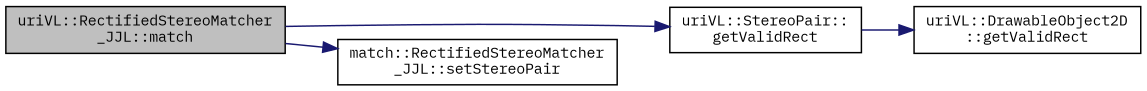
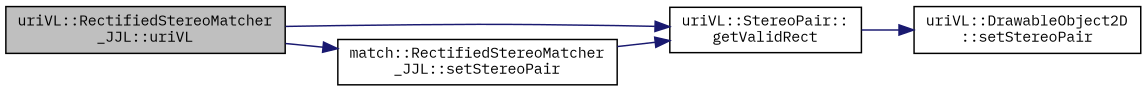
node "uriVL::RectifiedStereoMatcher _JJL::match": label "uriVL::RectifiedStereoMatcher _JJL::match" -> "uriVL::RectifiedStereoMatcher _JJL::uriVL"
node "uriVL::DrawableObject2D ::getValidRect": label "uriVL::DrawableObject2D ::getValidRect" -> "uriVL::DrawableObject2D ::setStereoPair"
edge "match::RectifiedStereoMatcher _JJL::setStereoPair" -> "uriVL::StereoPair:: getValidRect": added
